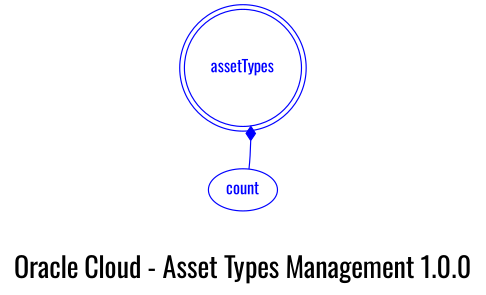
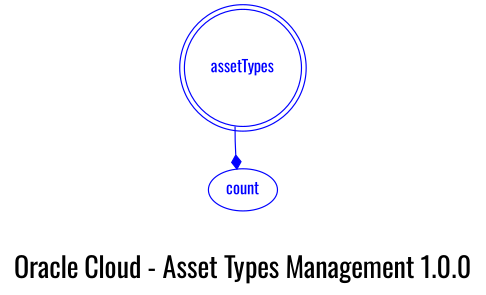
edge "count" -> "assetTypes": reversed
